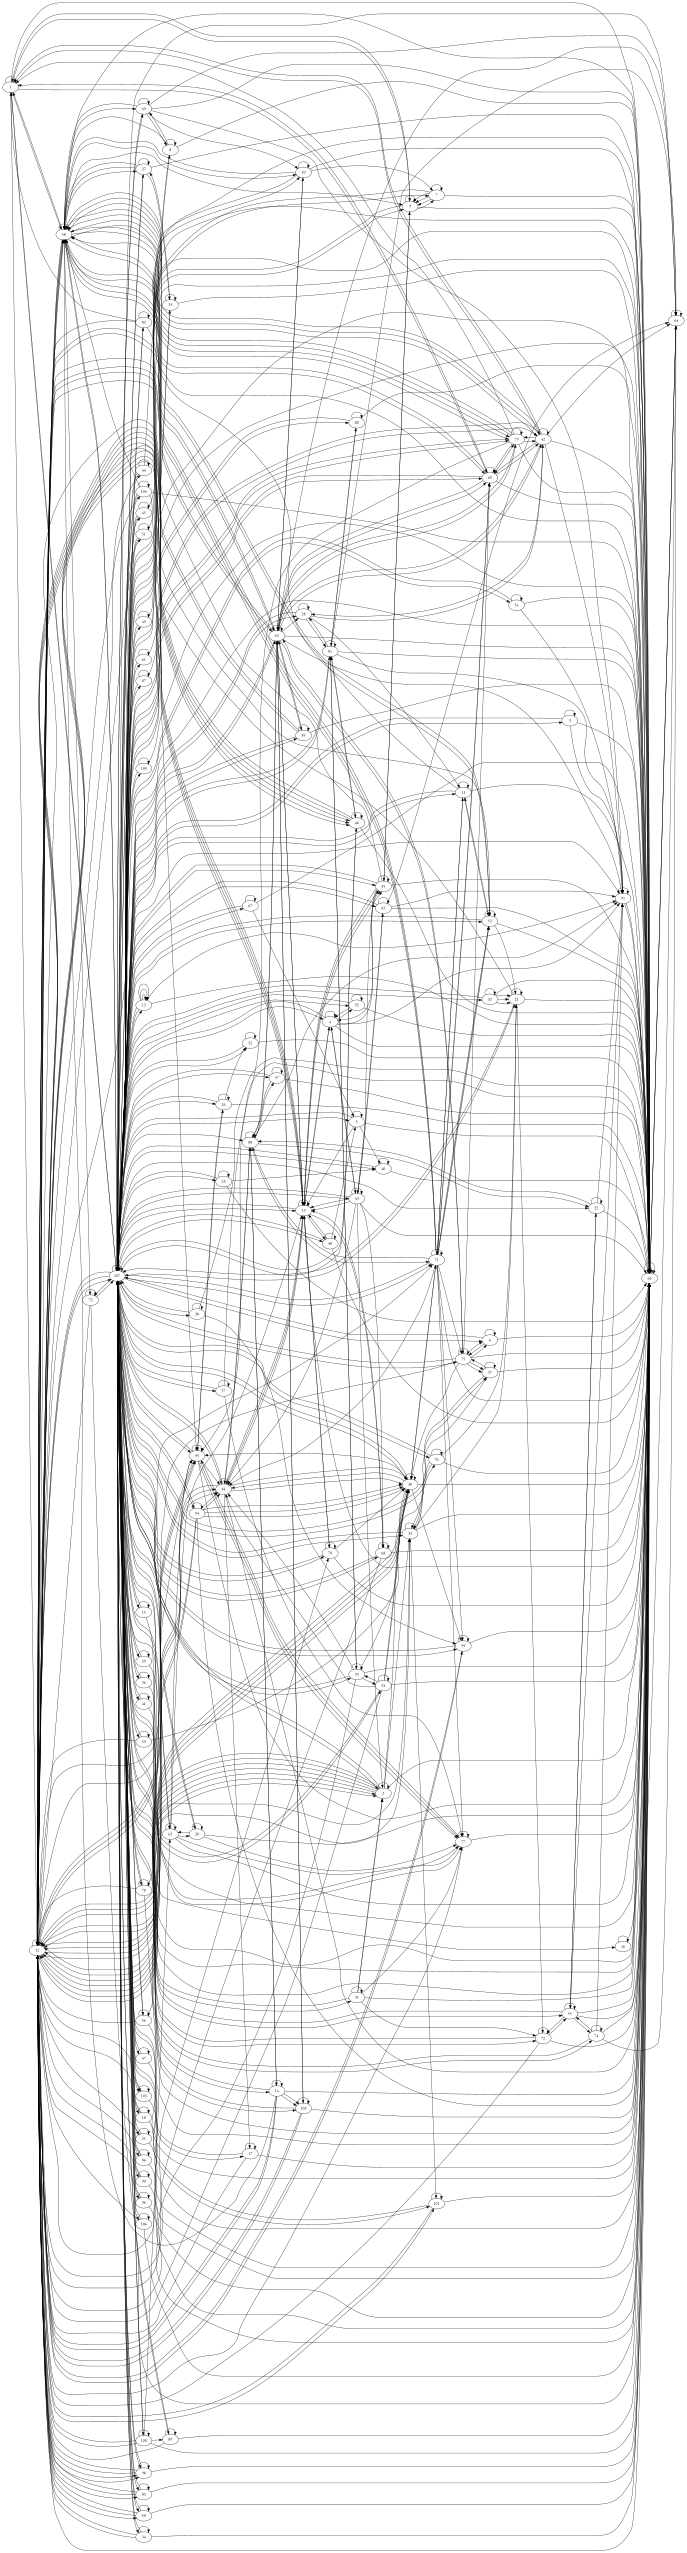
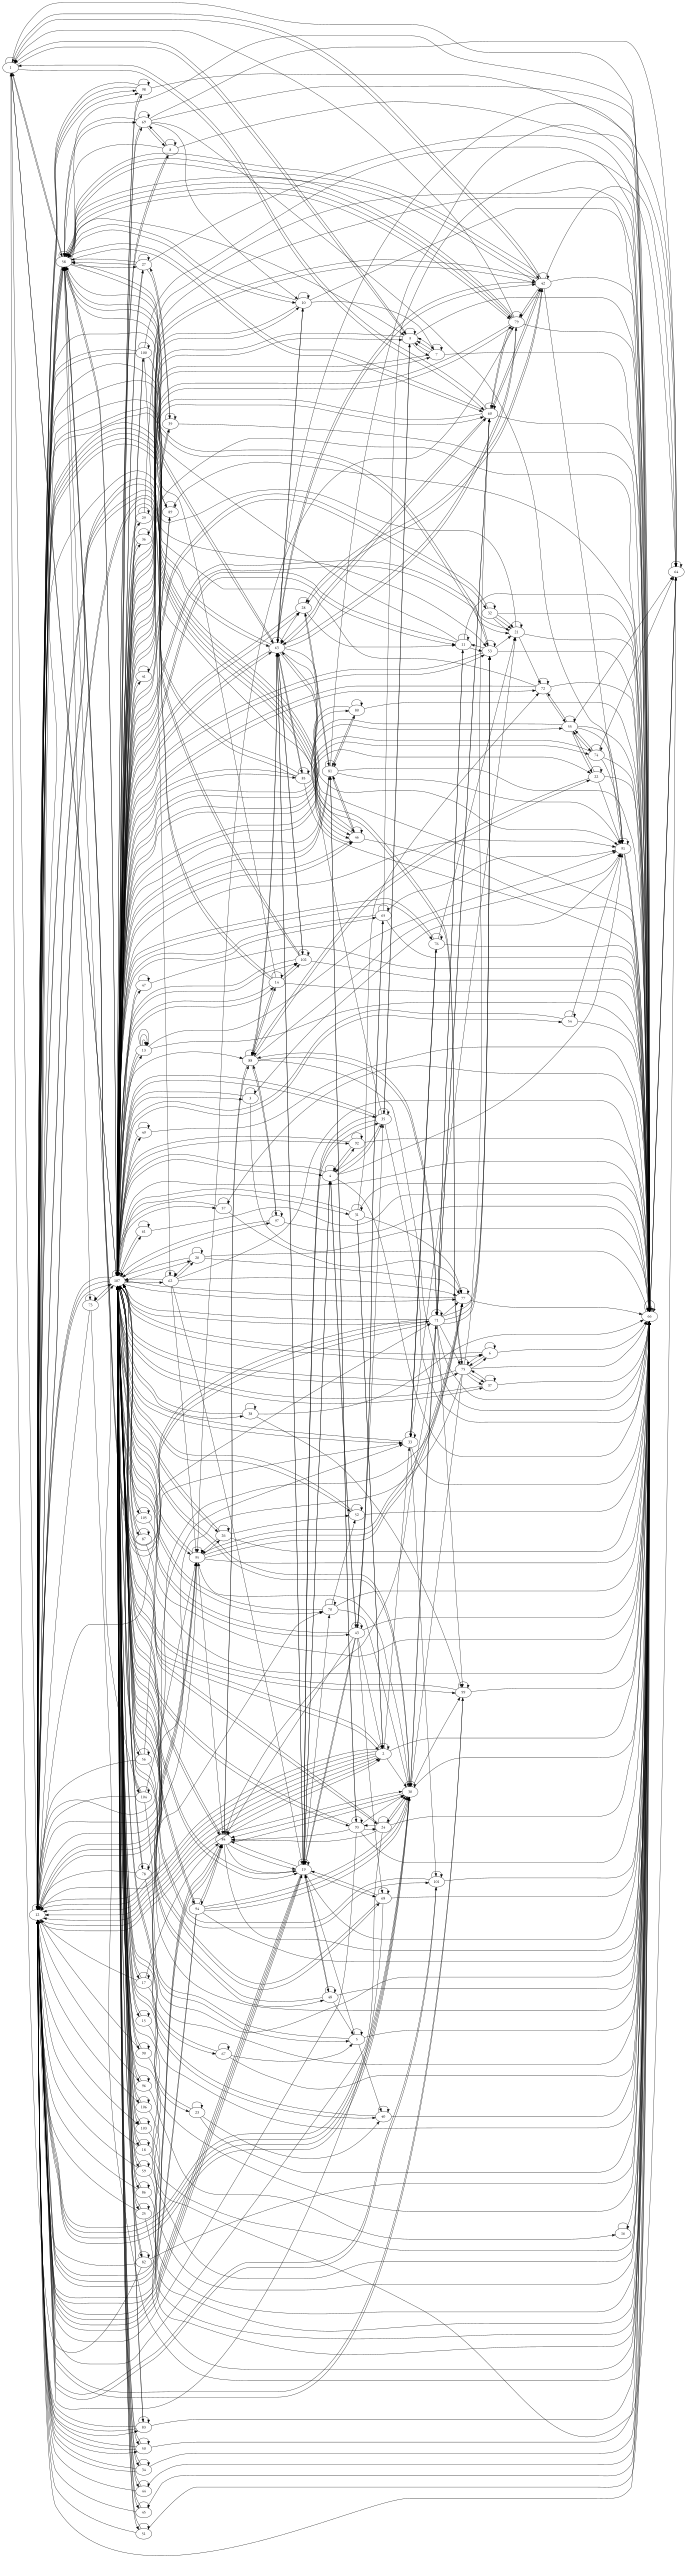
edge "88" -> "66": added
edge "70" -> "19": now "70" -> "52"
edge "59" -> "37": now "59" -> "66"
edge "84" -> "17": reversed
